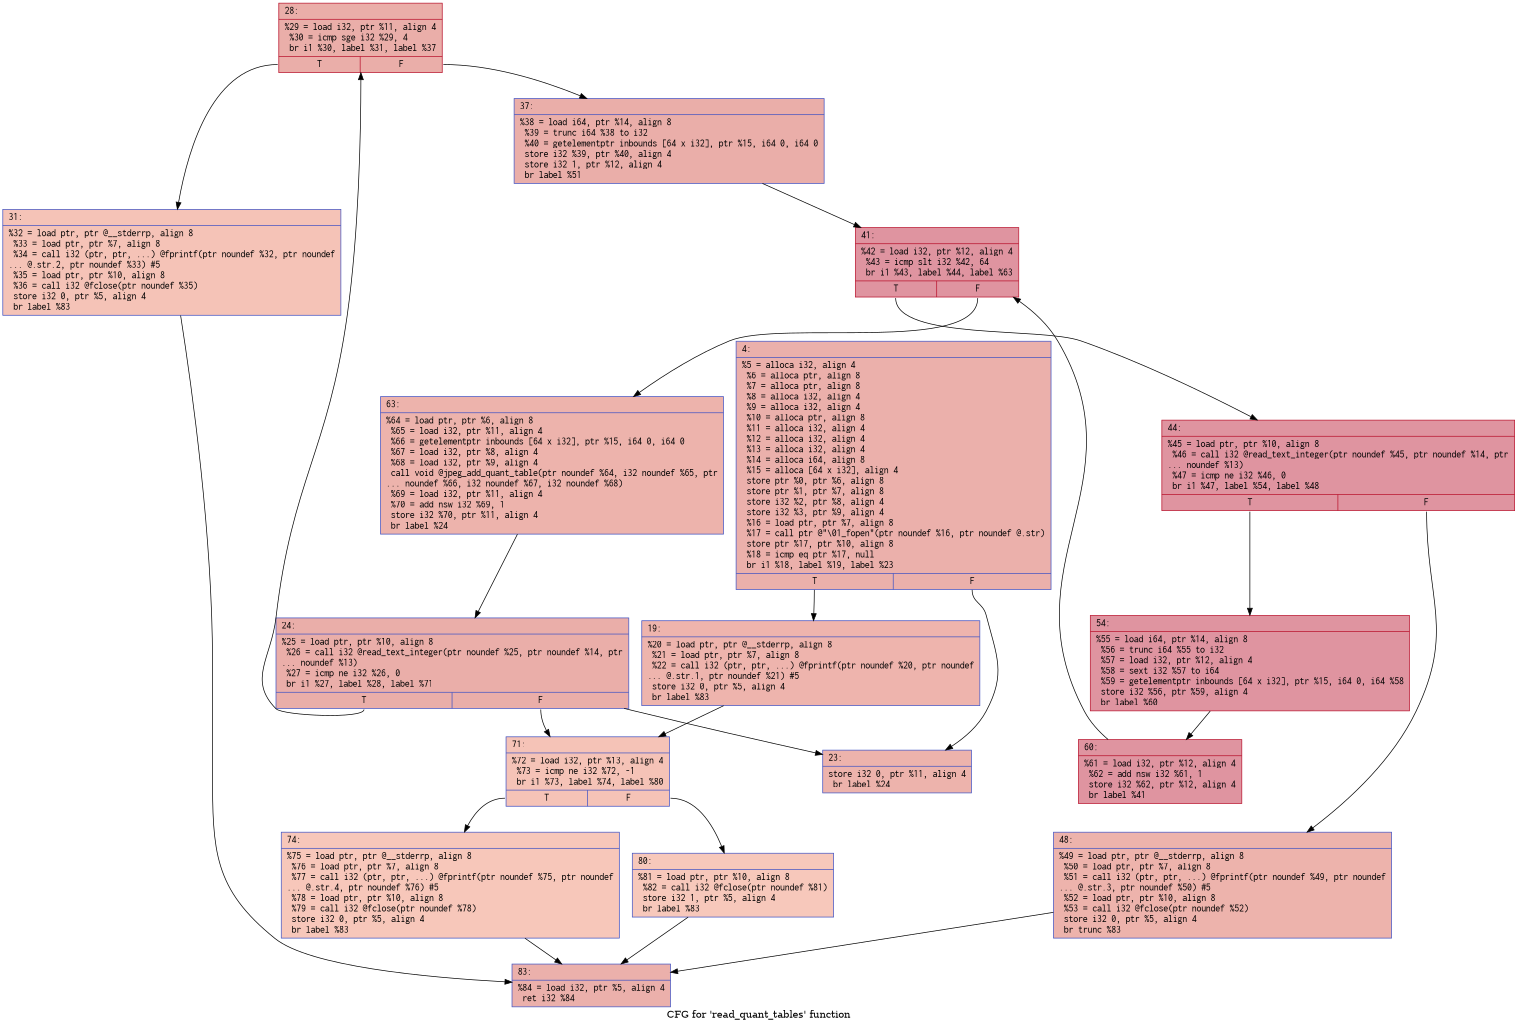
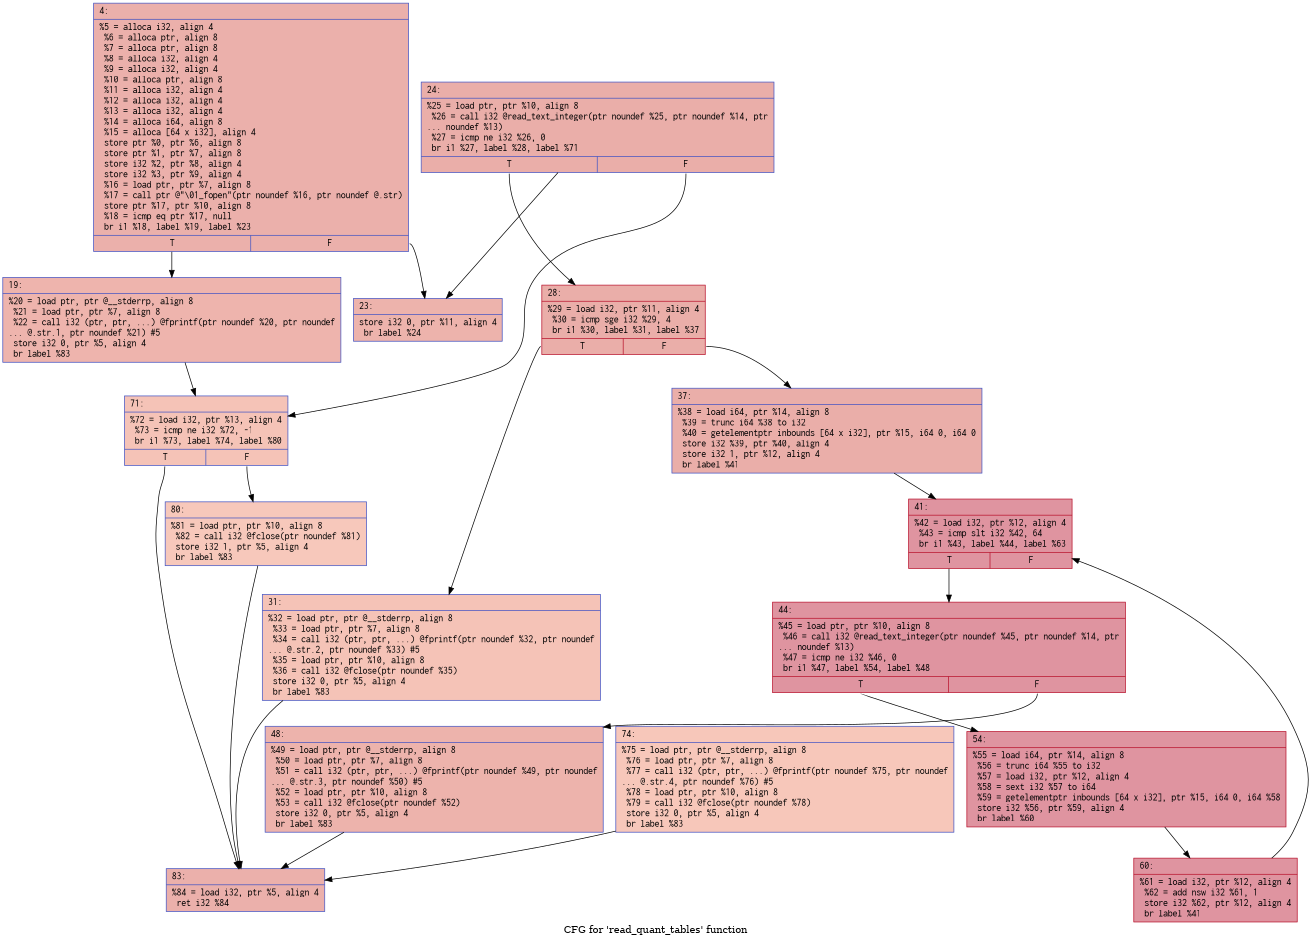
node "37:": text "br label %51" -> "br label %41"
node "63:": removed
edge "71:" -> "74:": now "71:" -> "83:"
node "48:": text "br trunc %83" -> "br label %83"
